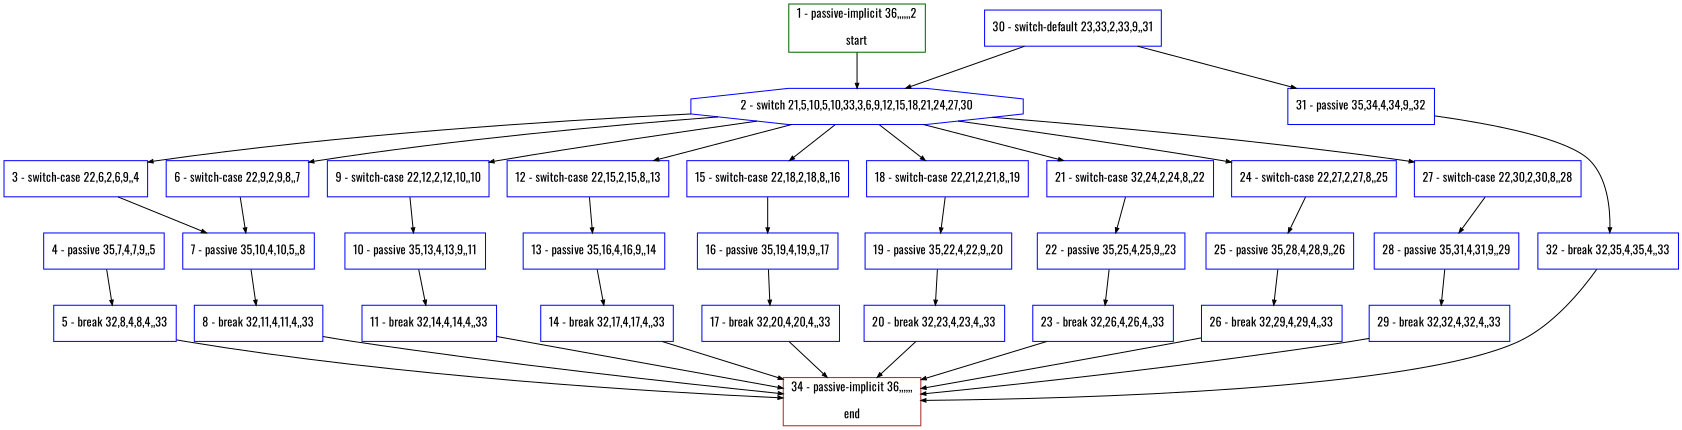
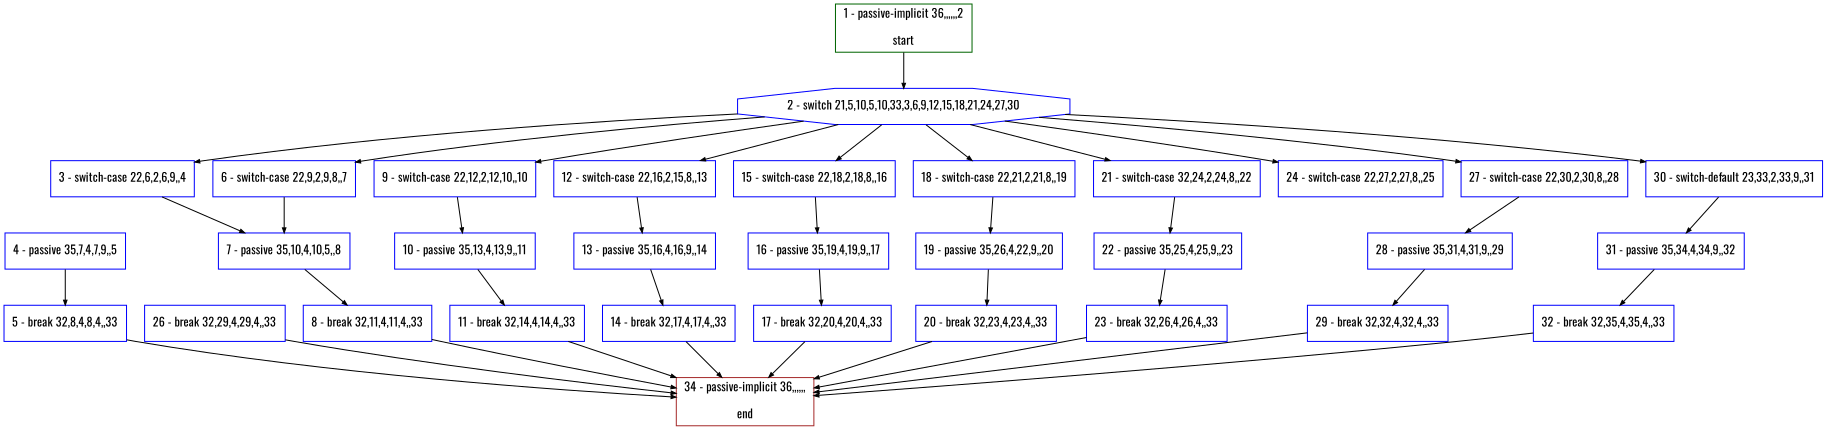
edge "30 - switch-default 23,33,2,33,9,,31" -> "2 - switch 21,5,10,5,10,33,3,6,9,12,15,18,21,24,27,30": reversed
node "12 - switch-case 22,15,2,15,8,,13": label "12 - switch-case 22,15,2,15,8,,13" -> "12 - switch-case 22,16,2,15,8,,13"
node "19 - passive 35,22,4,22,9,,20": label "19 - passive 35,22,4,22,9,,20" -> "19 - passive 35,26,4,22,9,,20"
node "25 - passive 35,28,4,28,9,,26": removed
